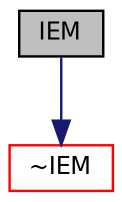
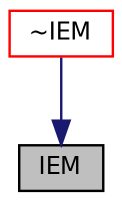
edge "IEM" -> "~IEM": reversed
